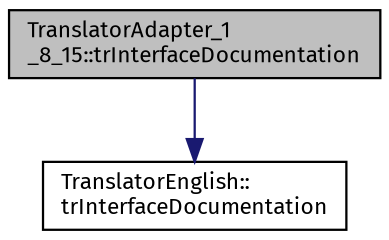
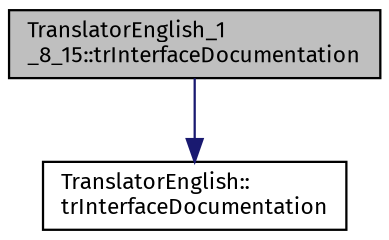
node "TranslatorAdapter_1 _8_15::trInterfaceDocumentation": label "TranslatorAdapter_1 _8_15::trInterfaceDocumentation" -> "TranslatorEnglish_1 _8_15::trInterfaceDocumentation"
